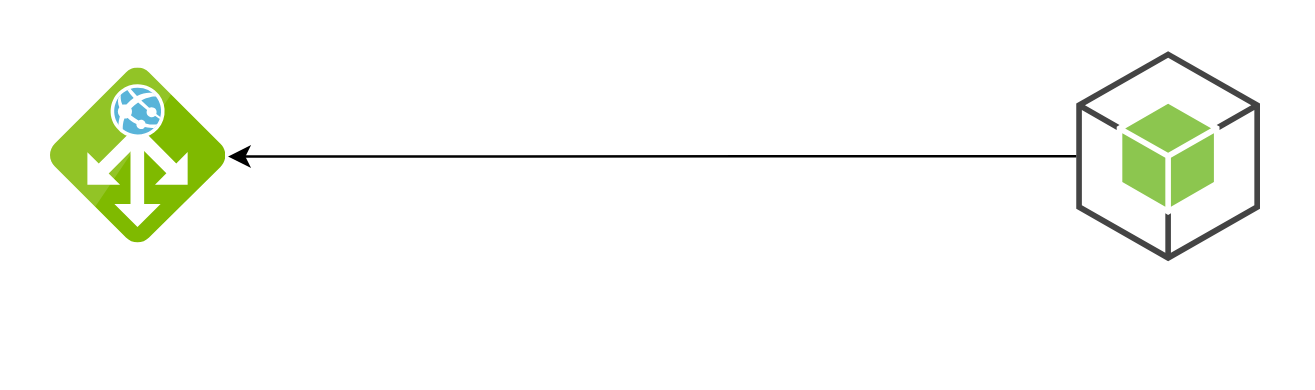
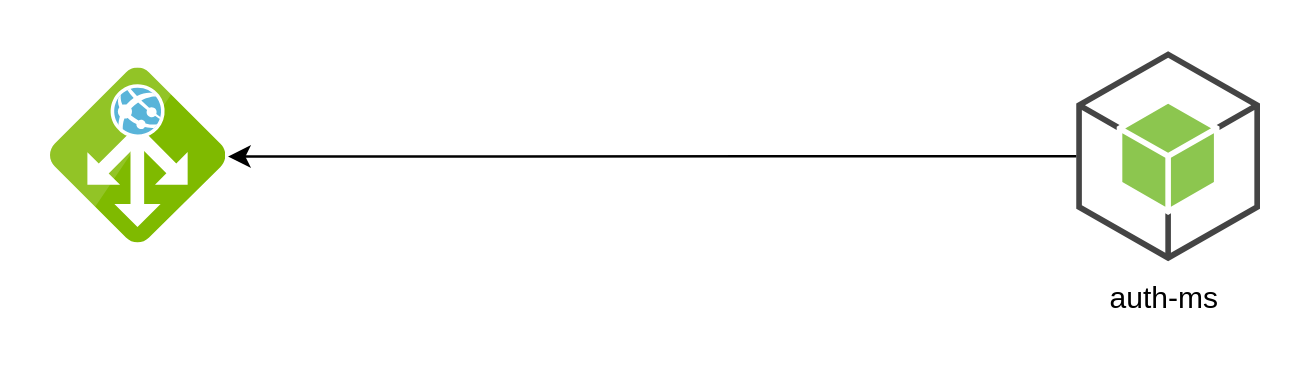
node "auth-ms": added
